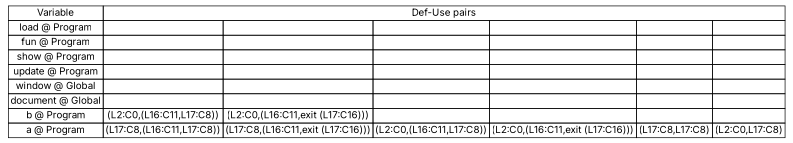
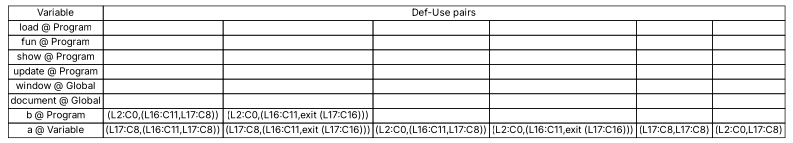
node "Variable": text "a @ Program" -> "a @ Variable"
